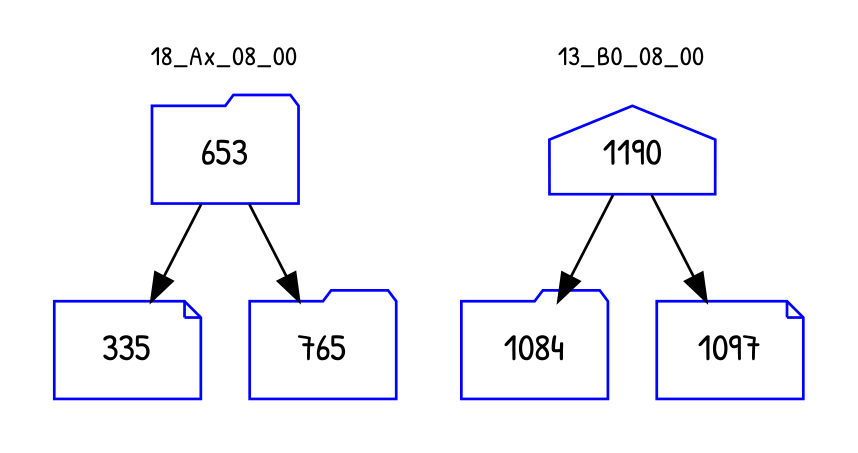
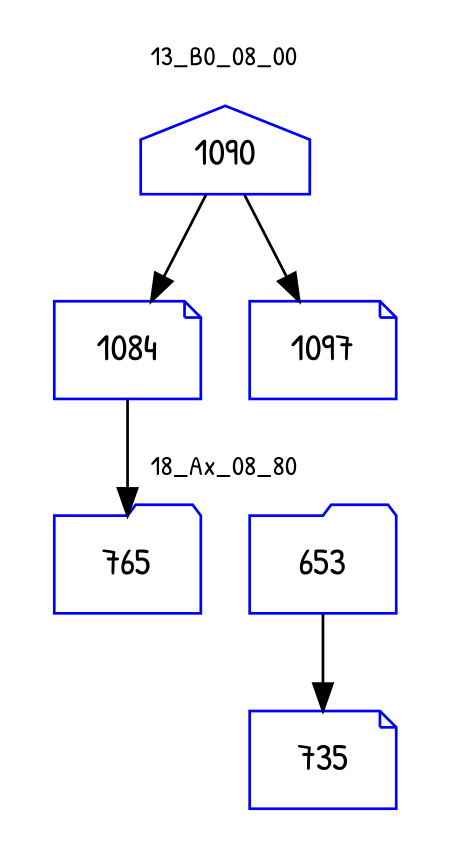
cluster "18_Ax_08_00": label "18_Ax_08_00" -> "18_Ax_08_80"
node "1190": label "1190" -> "1090"
edge "653" -> "765": now "1084" -> "765"
node "335": label "335" -> "735"
node "1084": shape folder -> note
